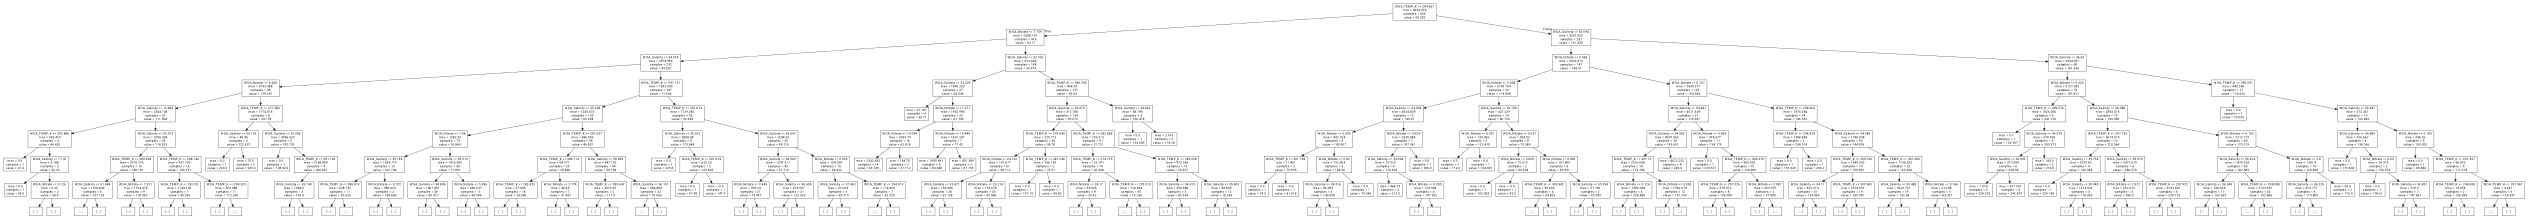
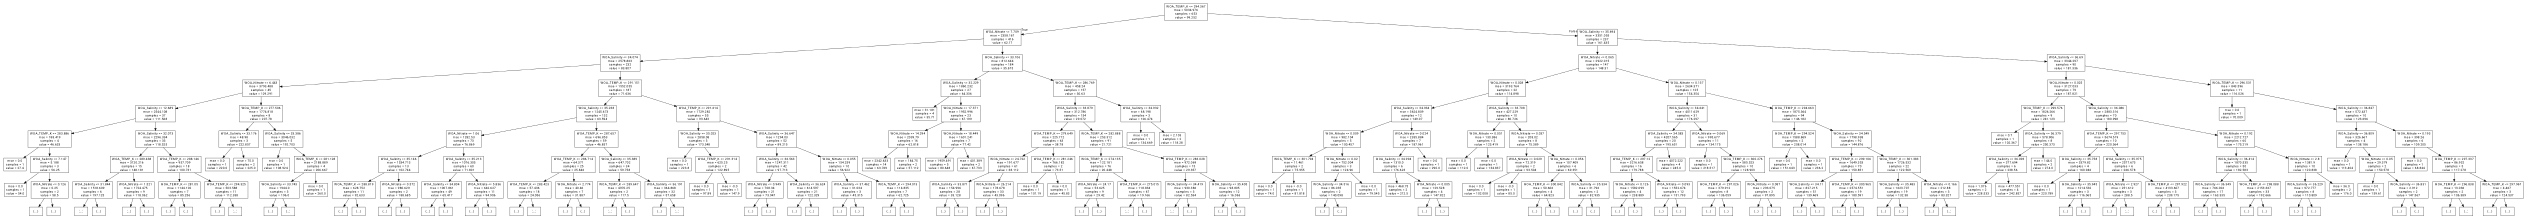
node "mse = 0.0 samples = 1 value = 260.0": added
